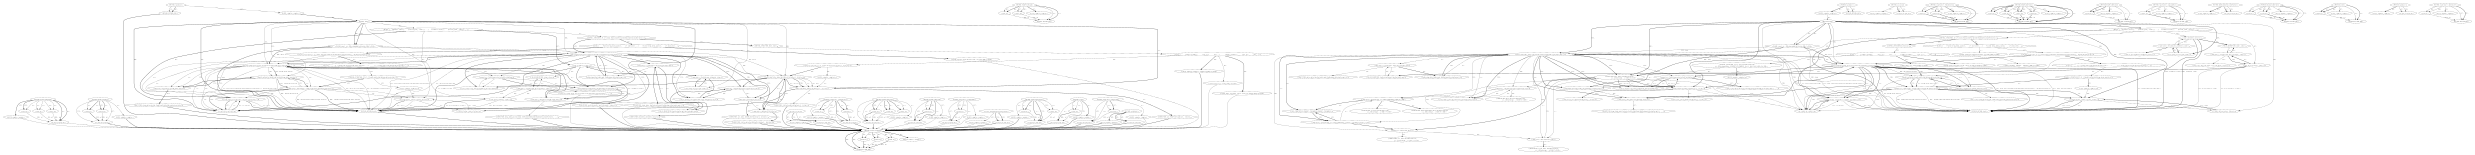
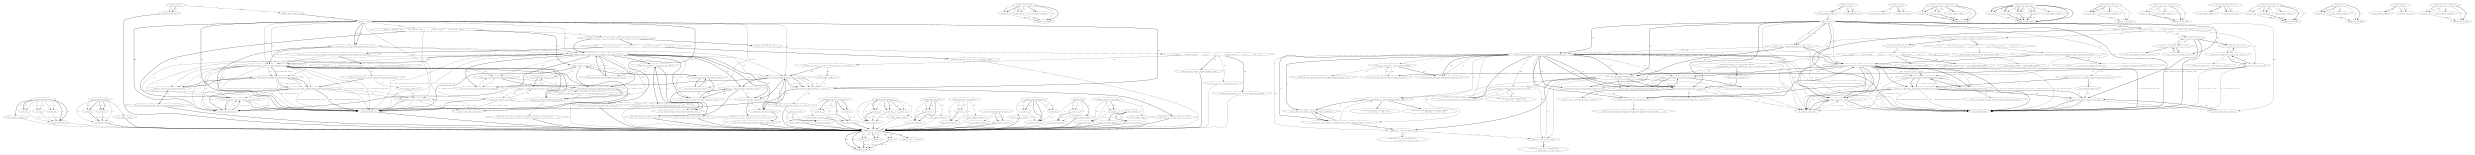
node "(IDENTIFIER,data,data.GetURLAndTitle(&url, &title))": added
